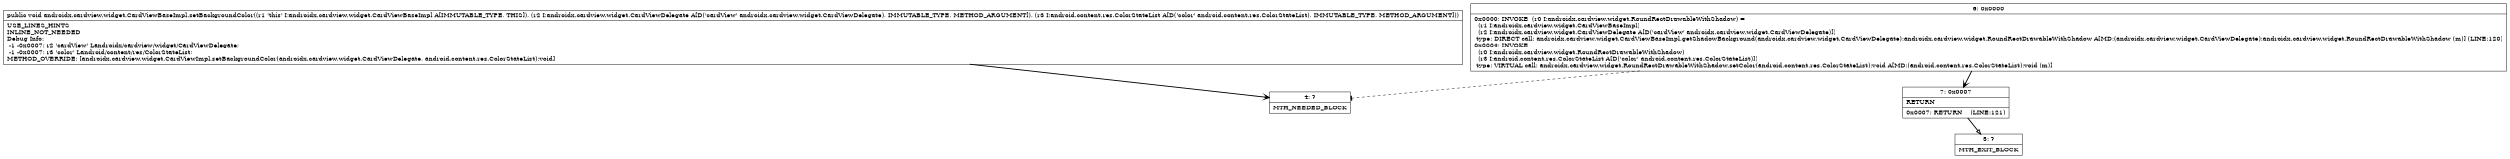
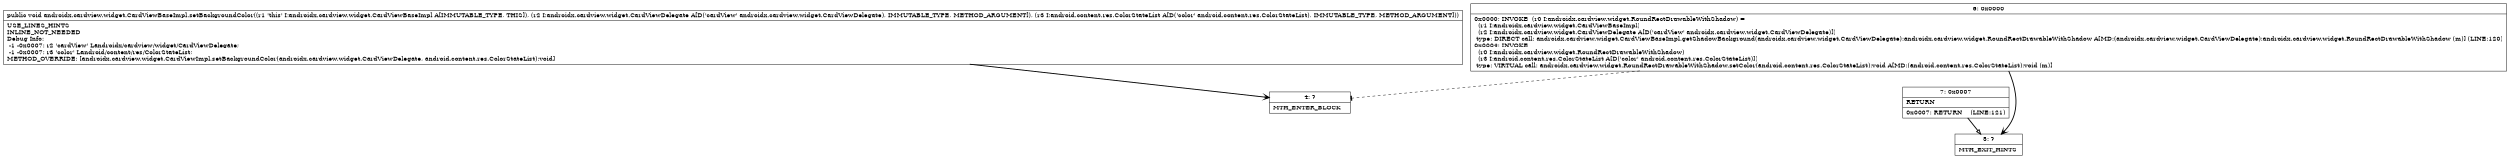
edge "6: 0x0000" -> "7: 0x0007": now "6: 0x0000" -> "5: ?"
node "4: ?": text "MTH_NEEDED_BLOCK" -> "MTH_ENTER_BLOCK"
node "5: ?": text "MTH_EXIT_BLOCK" -> "MTH_EXIT_HINTS"
